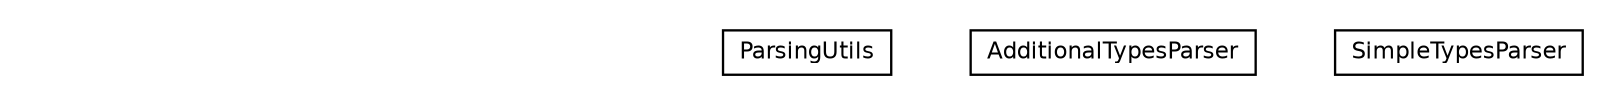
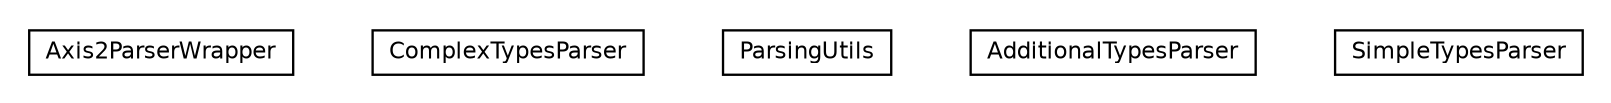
node "Axis2ParserWrapper": added
node "ComplexTypesParser": added
